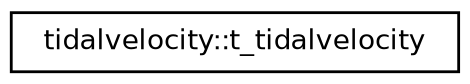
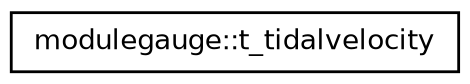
node "tidalvelocity::t_tidalvelocity": label "tidalvelocity::t_tidalvelocity" -> "modulegauge::t_tidalvelocity"
